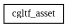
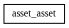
node "cgltf_asset": label "cgltf_asset" -> "asset_asset"
